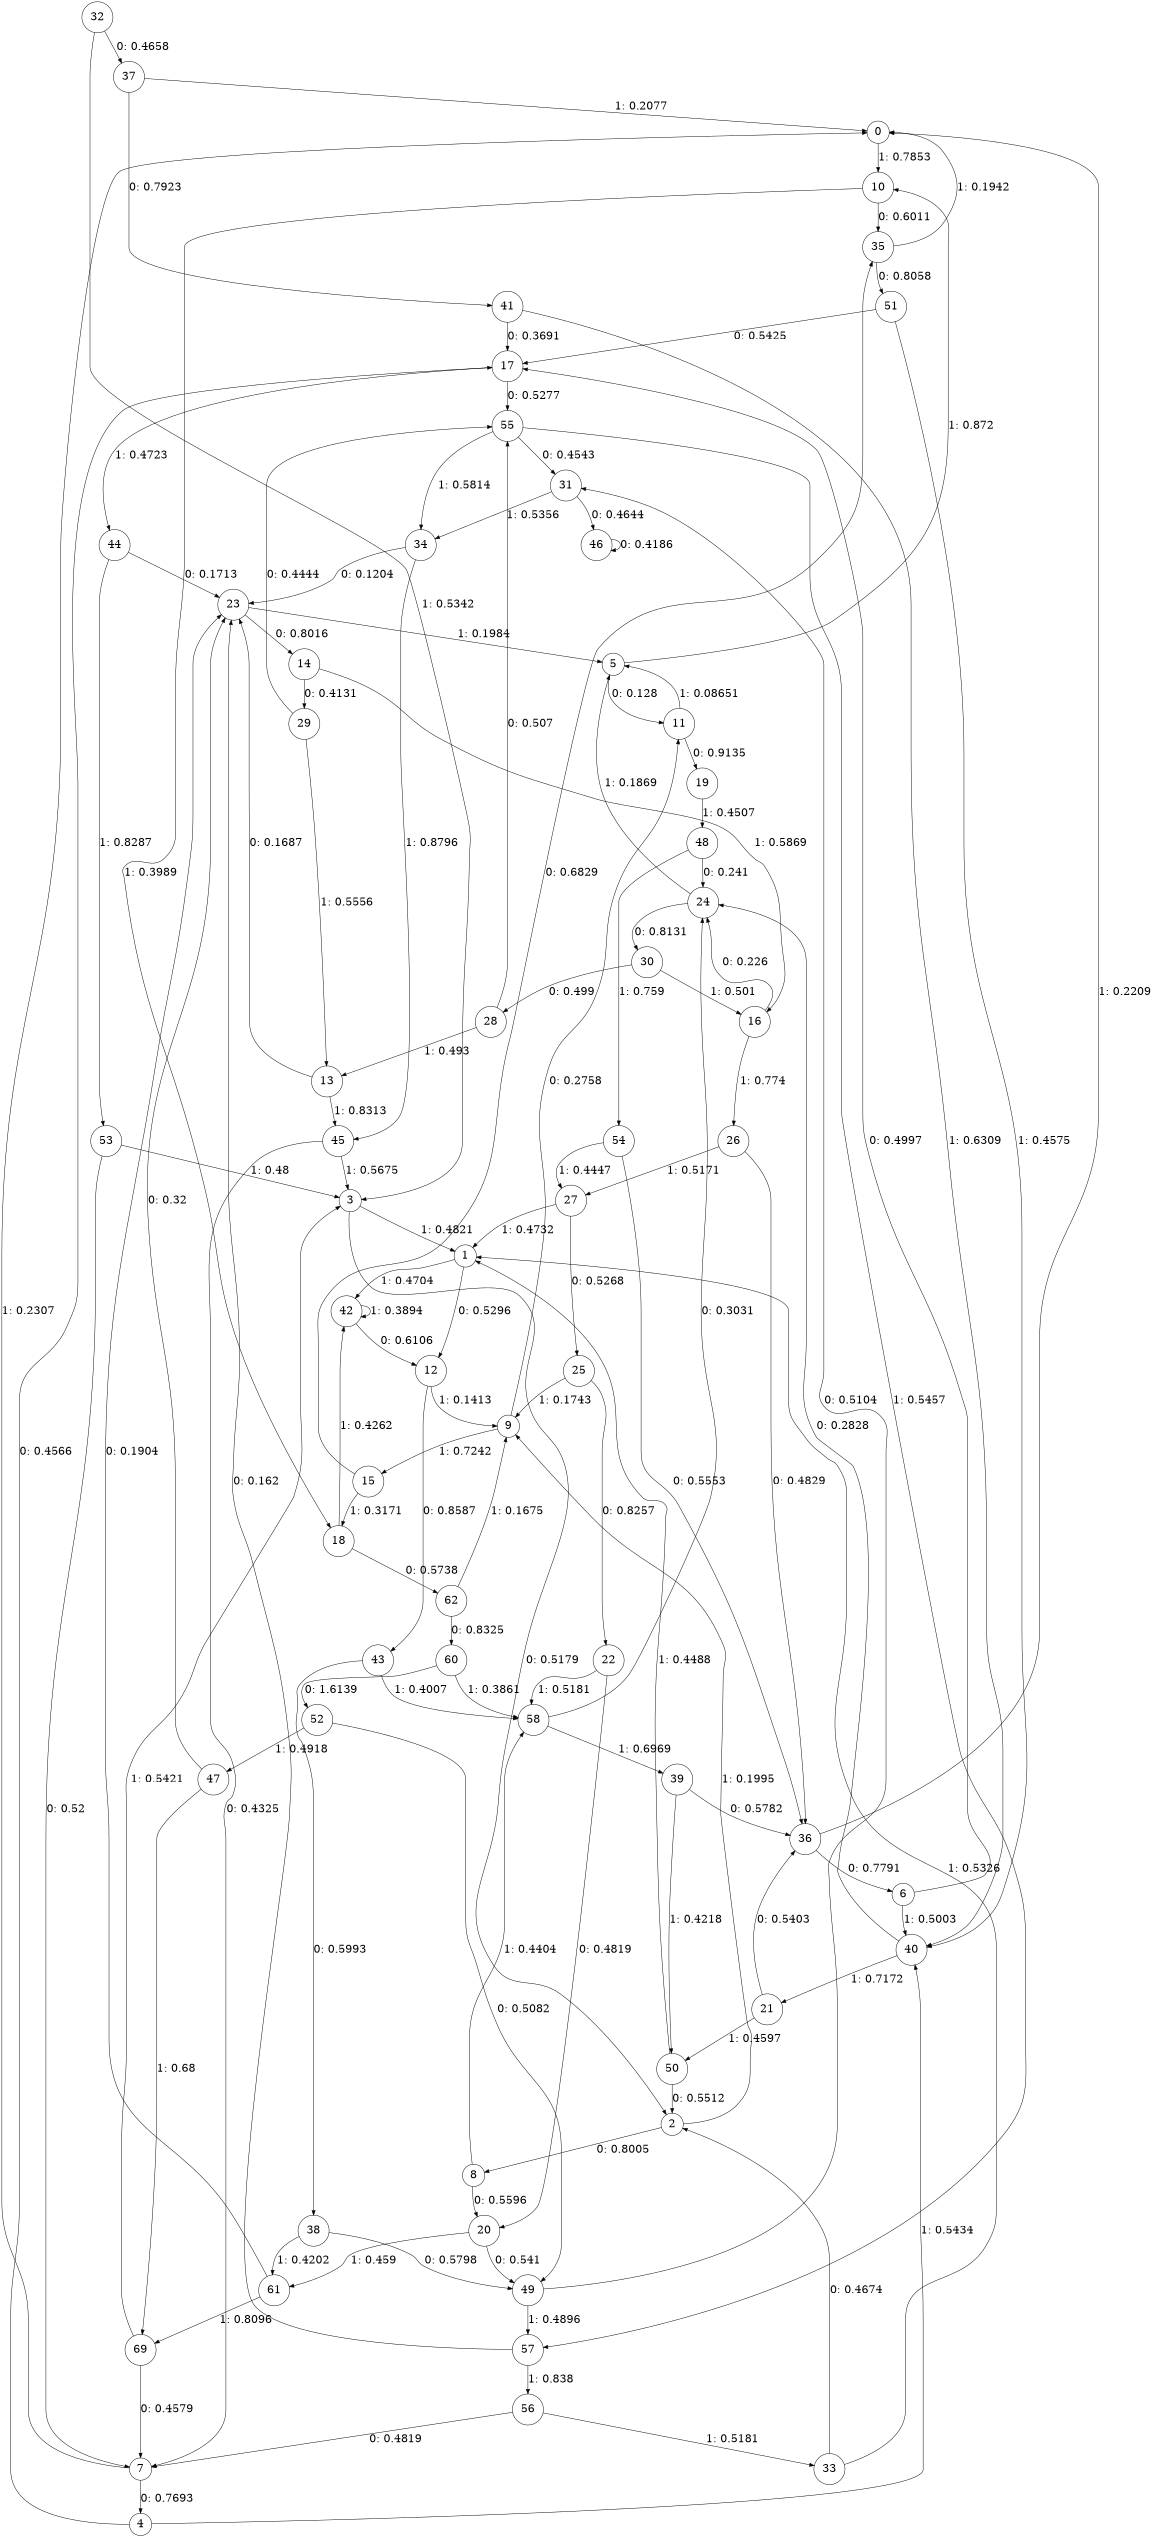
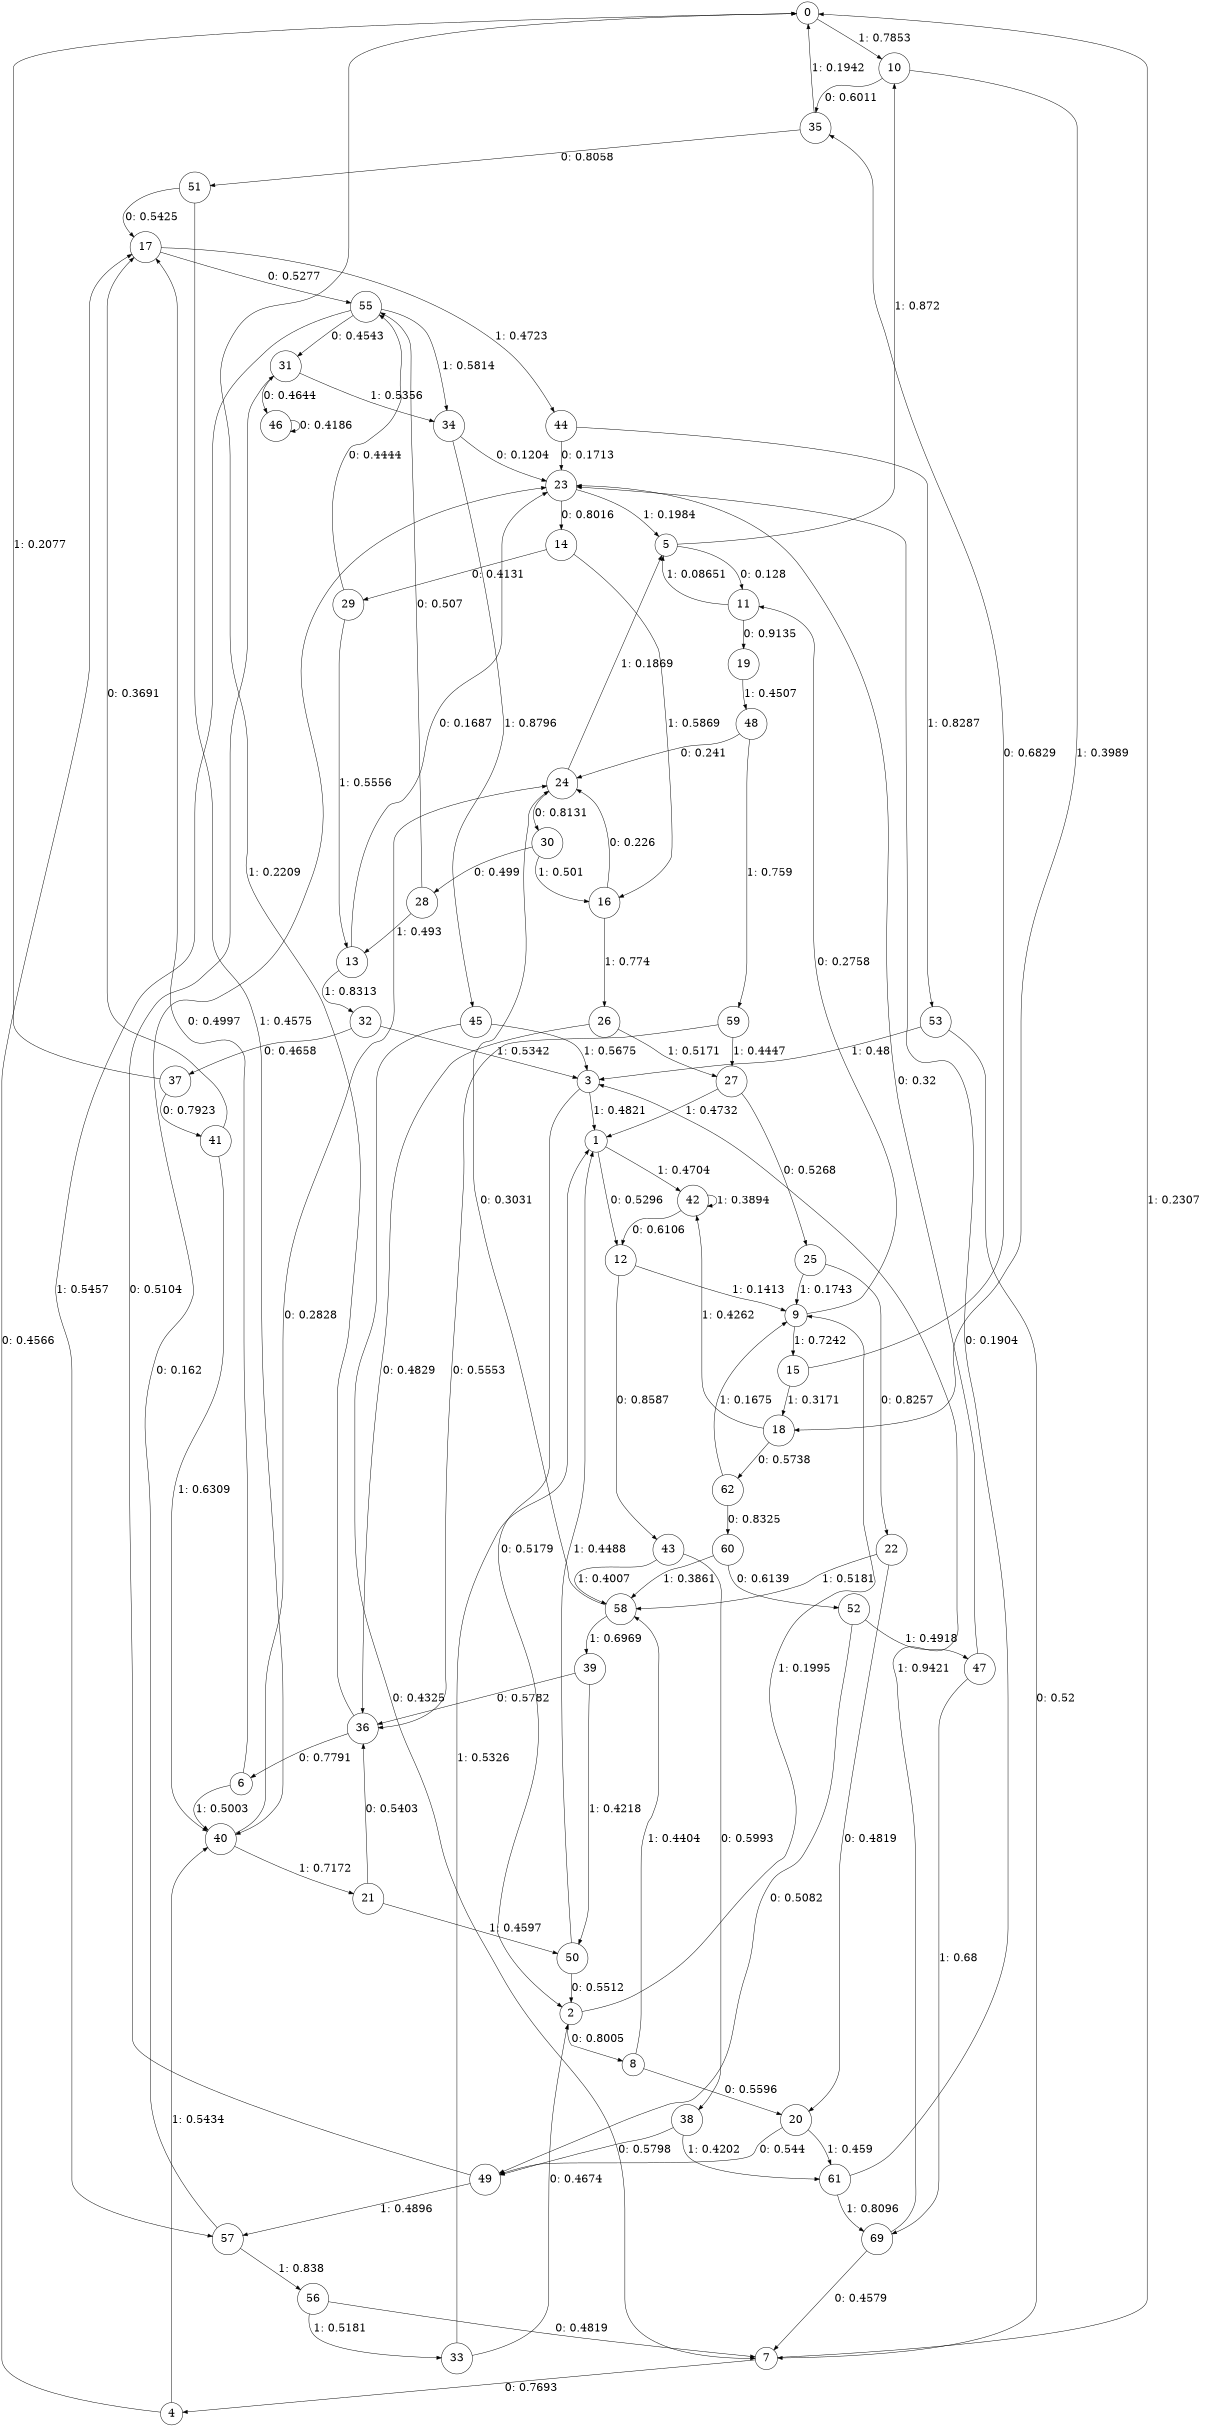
edge "13" -> "45": now "13" -> "32"
node "54": label "54" -> "59"
edge "60" -> "52": label "0: 1.6139   " -> "0: 0.6139   "
edge "69" -> "3": label "1: 0.5421   " -> "1: 0.9421   "
edge "20" -> "49": label "0: 0.541    " -> "0: 0.544    "
